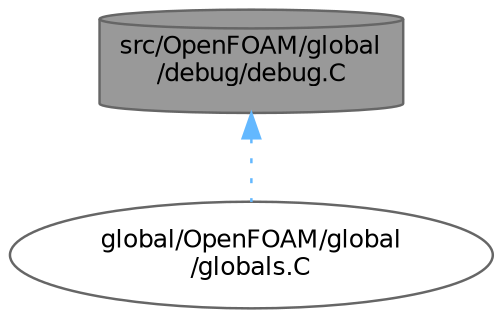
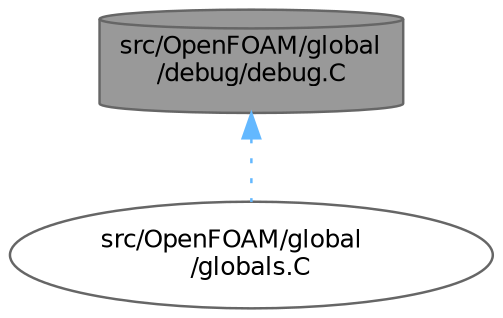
node "global/OpenFOAM/global /globals.C": label "global/OpenFOAM/global /globals.C" -> "src/OpenFOAM/global /globals.C"
